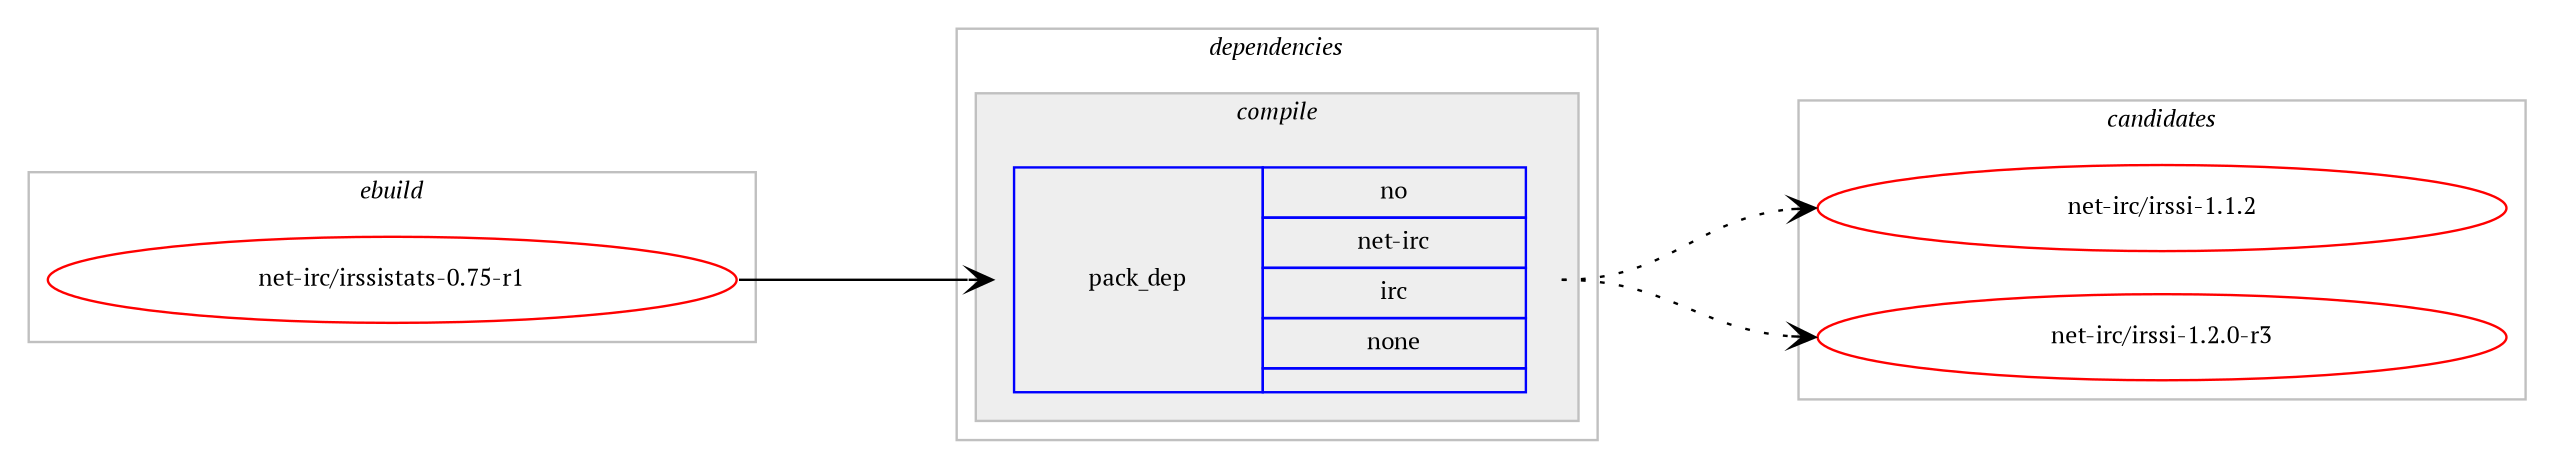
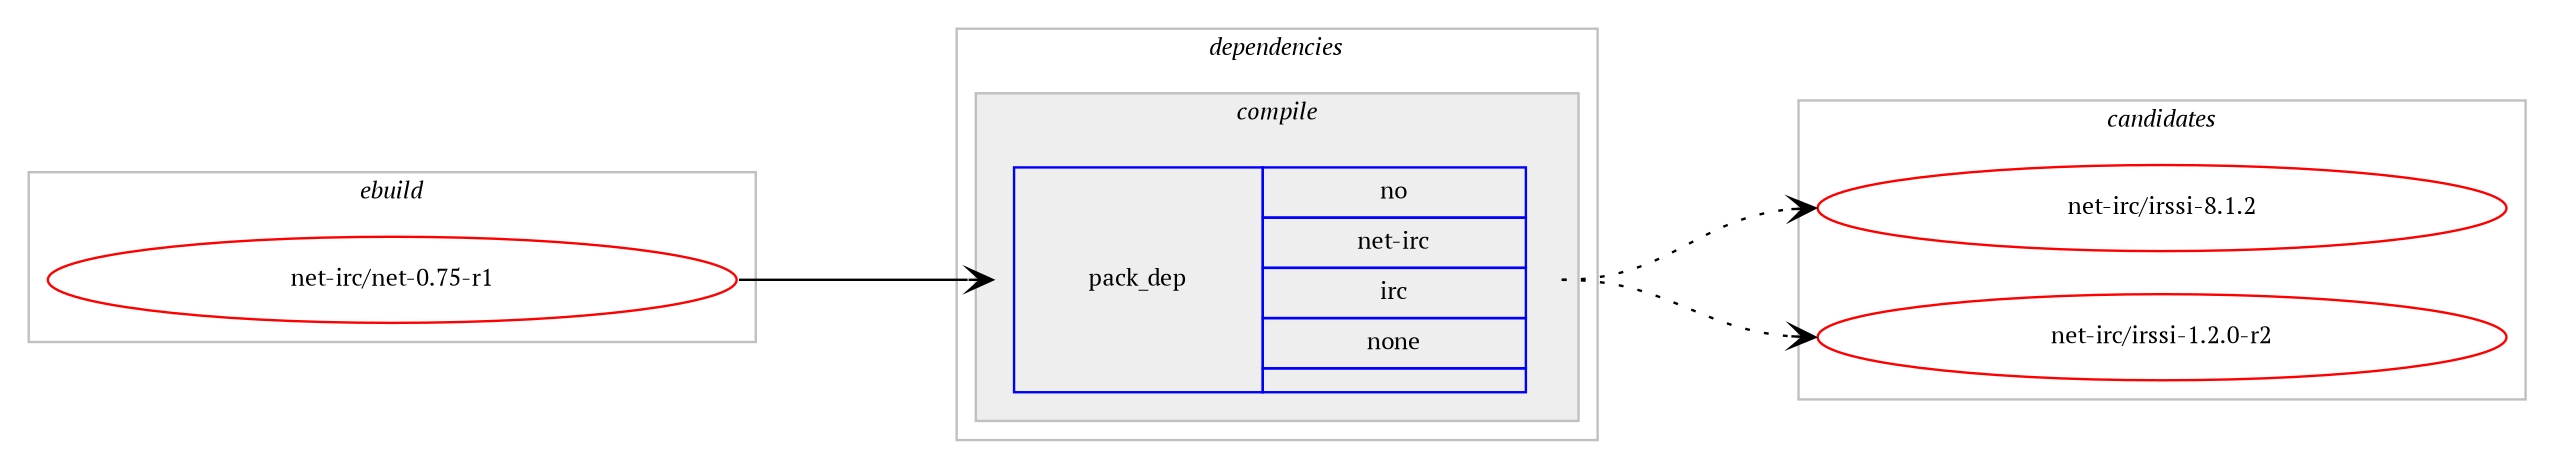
node "net-irc/irssi-1.1.2": label "net-irc/irssi-1.1.2" -> "net-irc/irssi-8.1.2"
node "net-irc/irssistats-0.75-r1": label "net-irc/irssistats-0.75-r1" -> "net-irc/net-0.75-r1"
node "net-irc/irssi-1.2.0-r3": label "net-irc/irssi-1.2.0-r3" -> "net-irc/irssi-1.2.0-r2"
